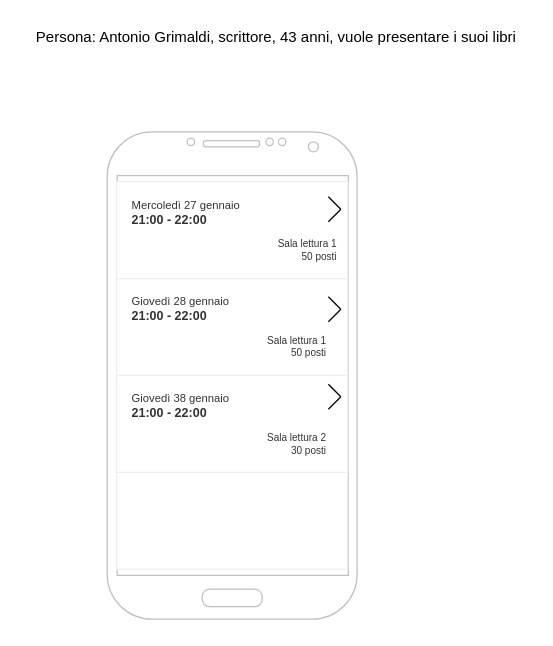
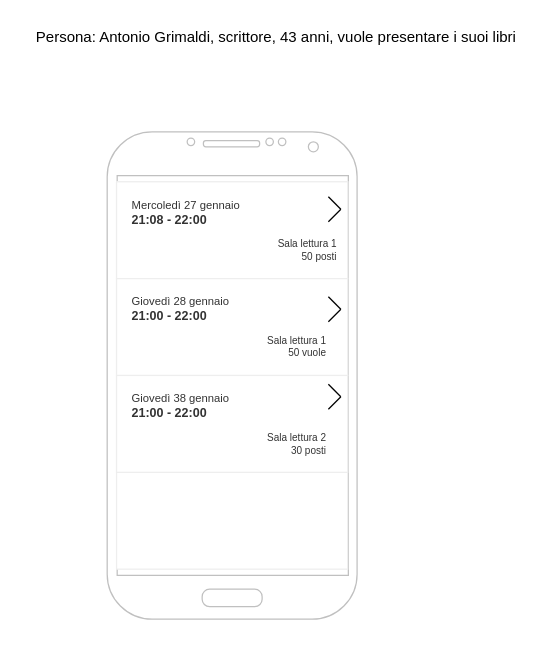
node "Mercoledì 27 gennaio 21:00 - 22:00 Sala lettura 1 50 posti": label "Mercoledì 27 gennaio 21:00 - 22:00 Sala lettura 1 50 posti" -> "Mercoledì 27 gennaio 21:08 - 22:00 Sala lettura 1 50 posti"
node "Giovedì 28 gennaio 21:00 - 22:00 Sala lettura 1 50 posti": label "Giovedì 28 gennaio 21:00 - 22:00 Sala lettura 1 50 posti" -> "Giovedì 28 gennaio 21:00 - 22:00 Sala lettura 1 50 vuole"
